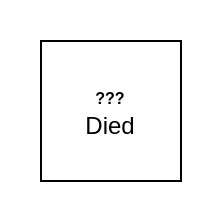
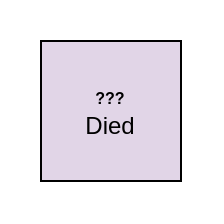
node "??? Died": fillcolor #ffffff -> #e1d5e7
